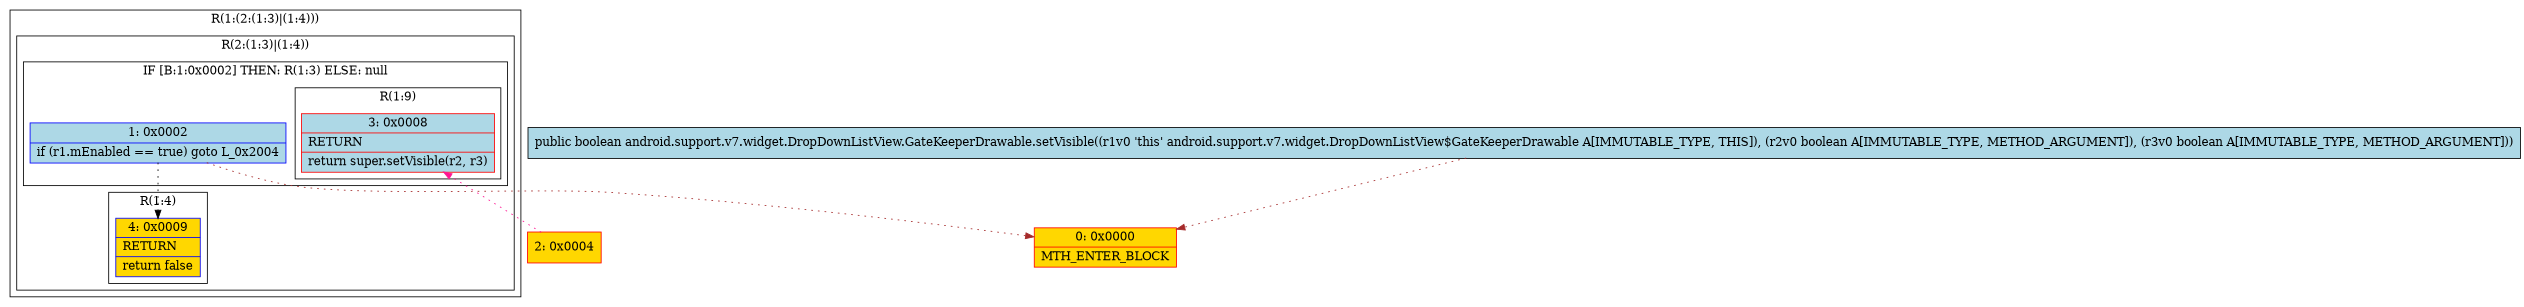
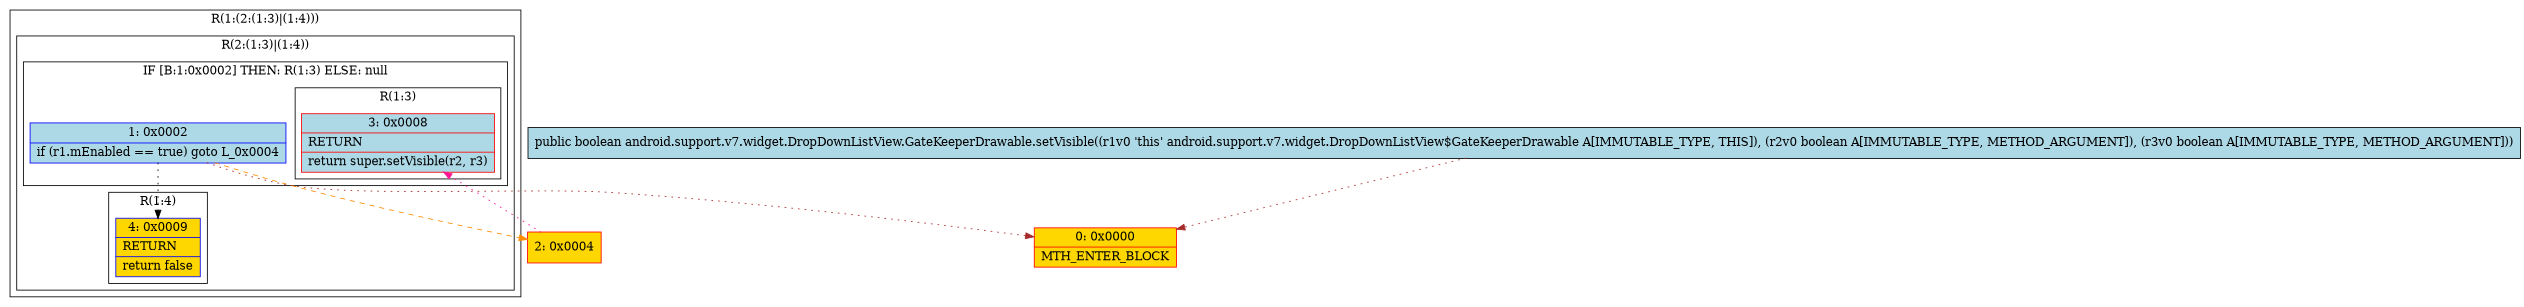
cluster "R(1:9)": label "R(1:9)" -> "R(1:3)"
node "1: 0x0002": text "if (r1.mEnabled == true) goto L_0x2004" -> "if (r1.mEnabled == true) goto L_0x0004"
edge "1: 0x0002" -> "2: 0x0004": added
